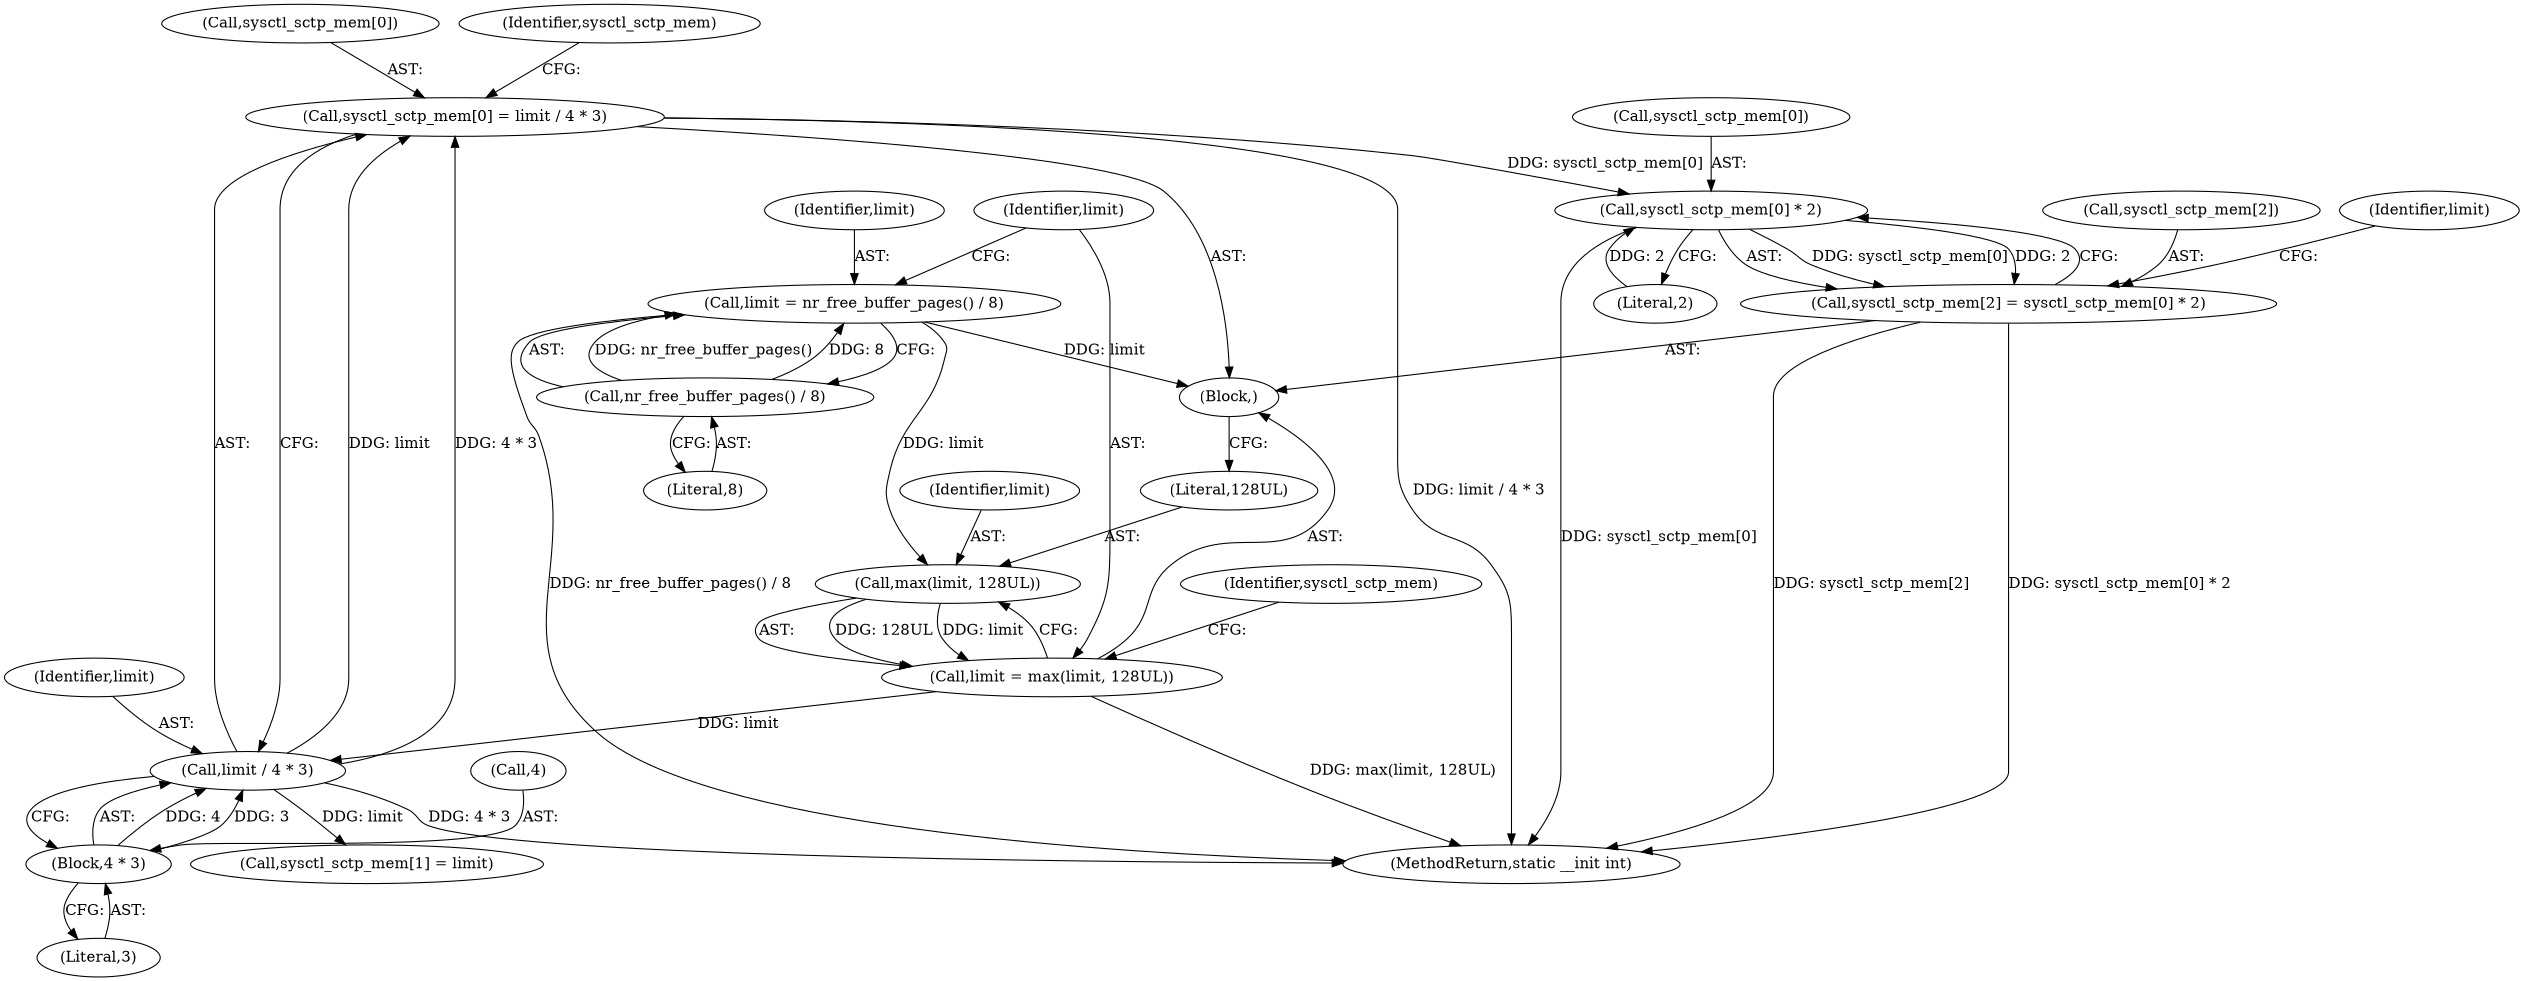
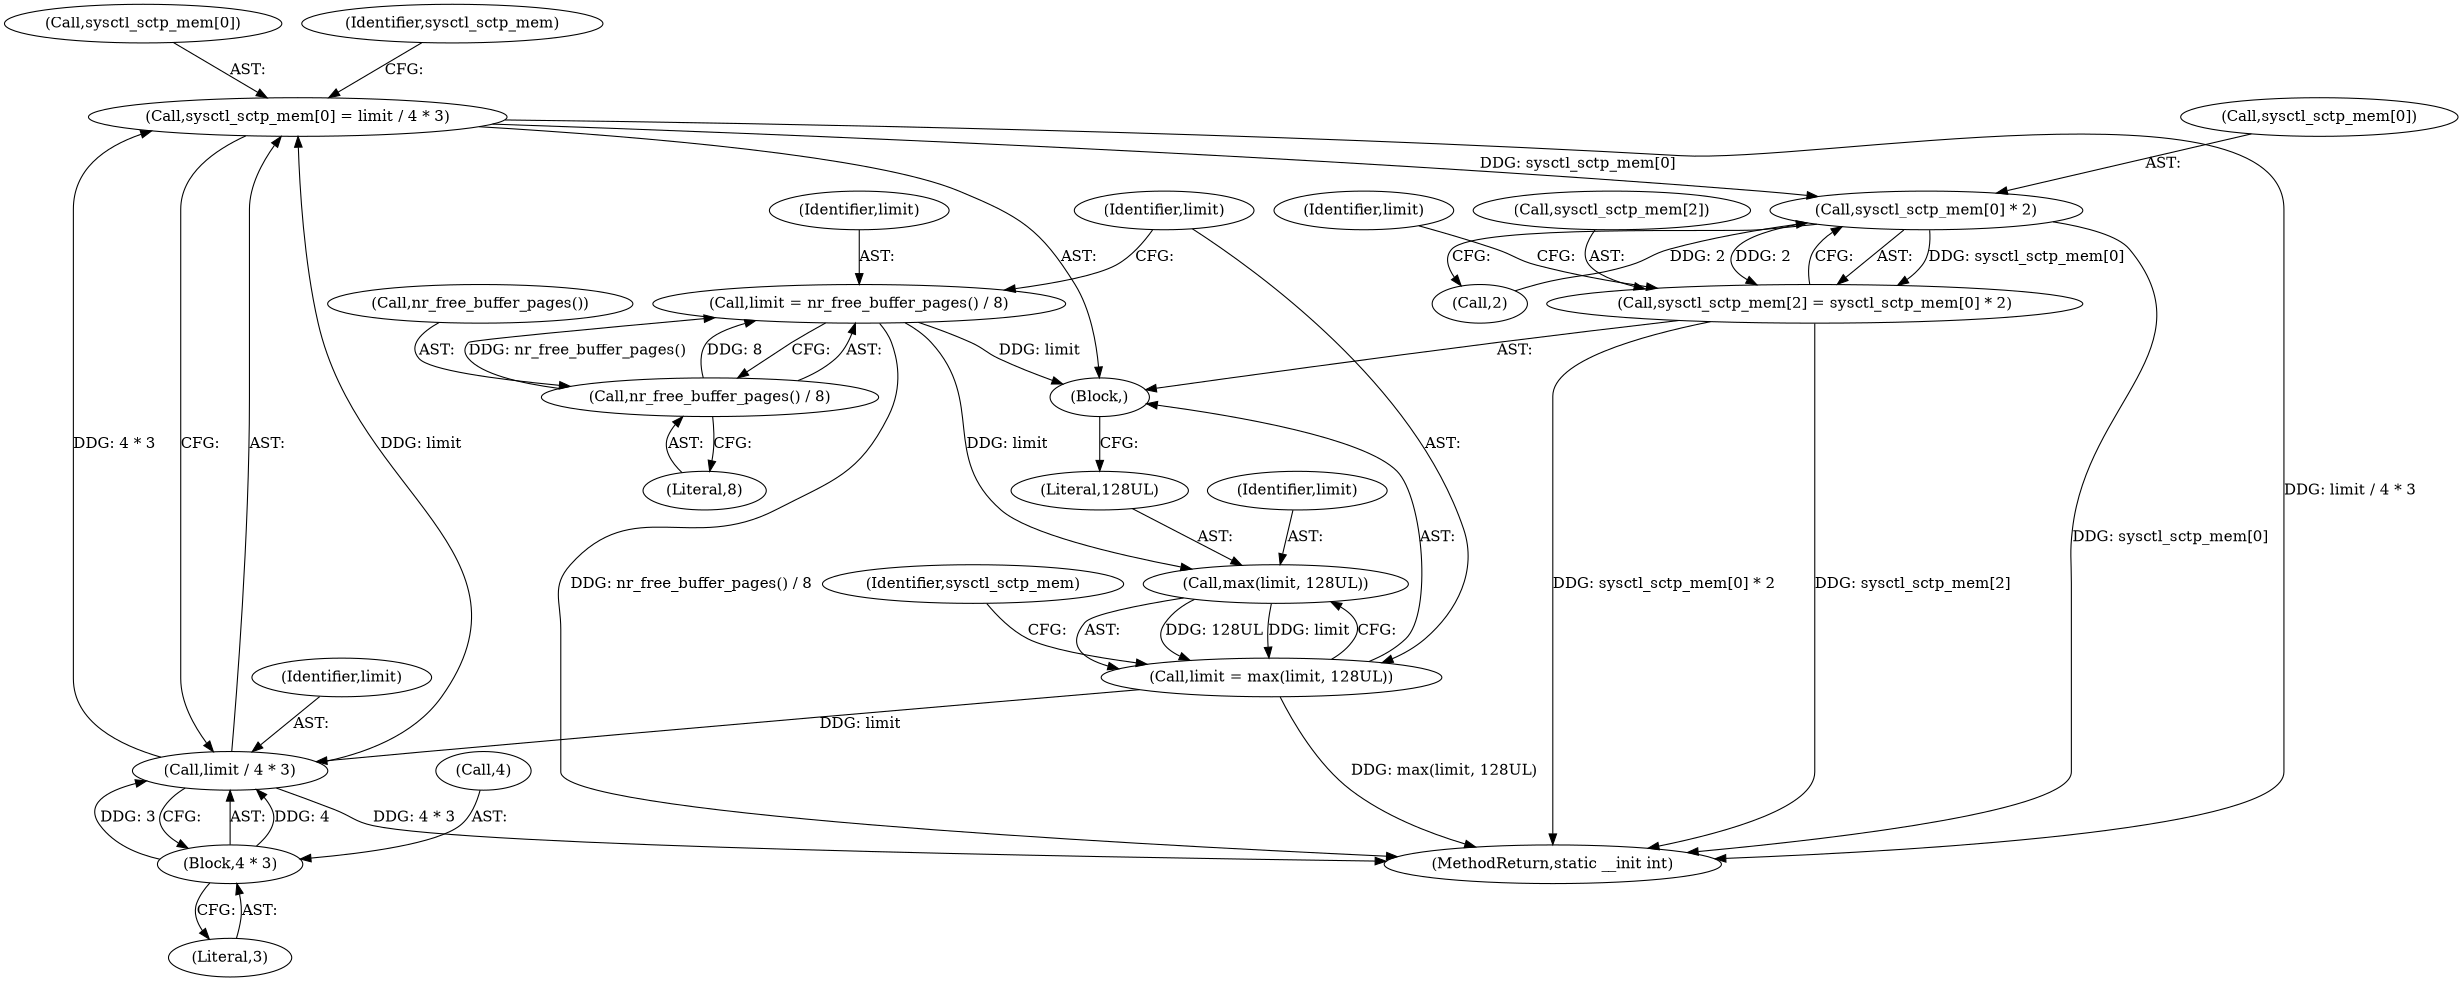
node "(Call,nr_free_buffer_pages())": added
node "(Literal,2)": label "(Literal,2)" -> "(Call,2)"
node "(Call,sysctl_sctp_mem[1] = limit)": removed
